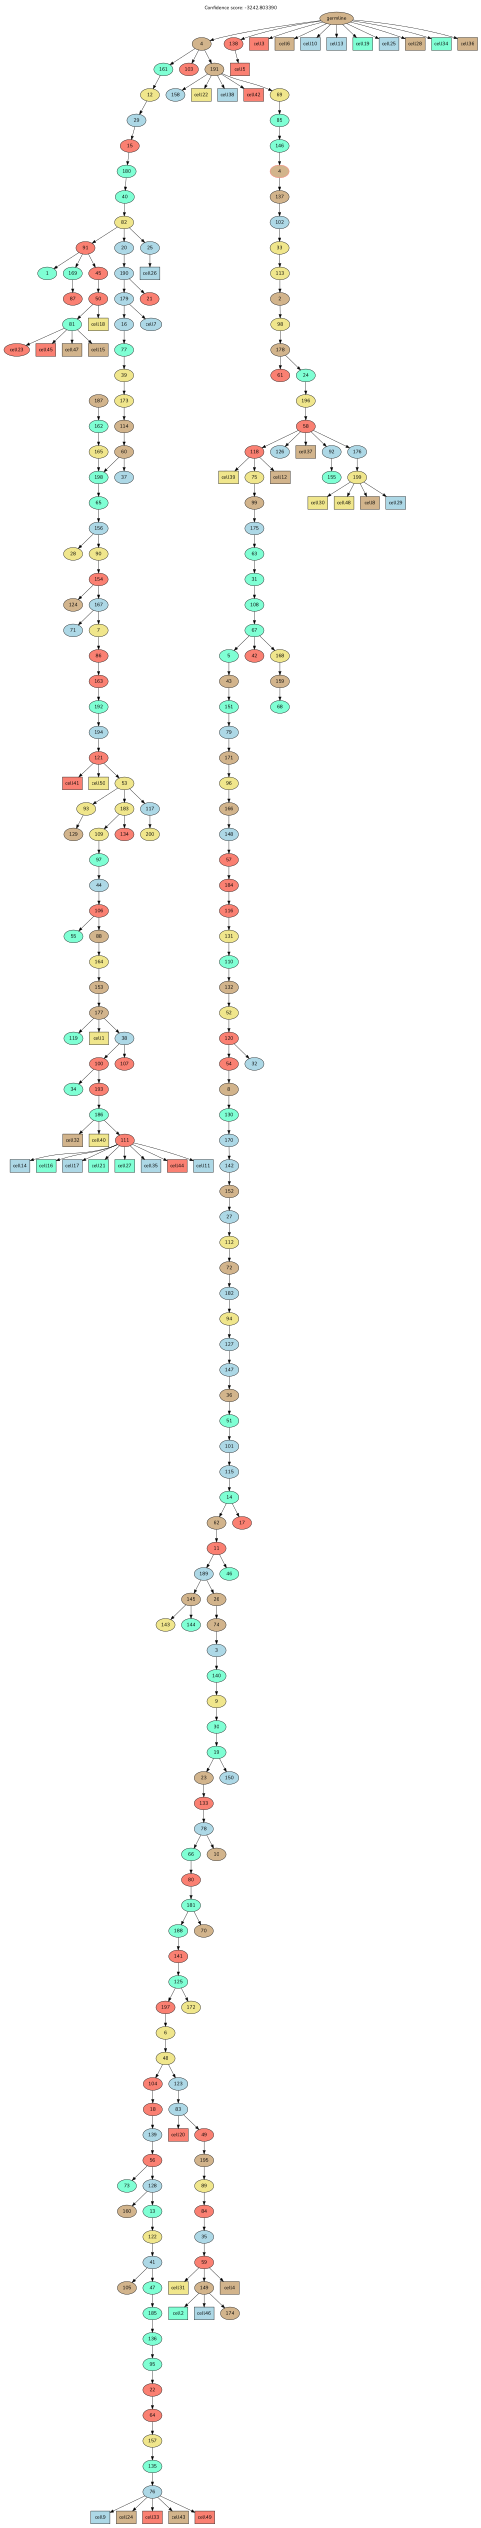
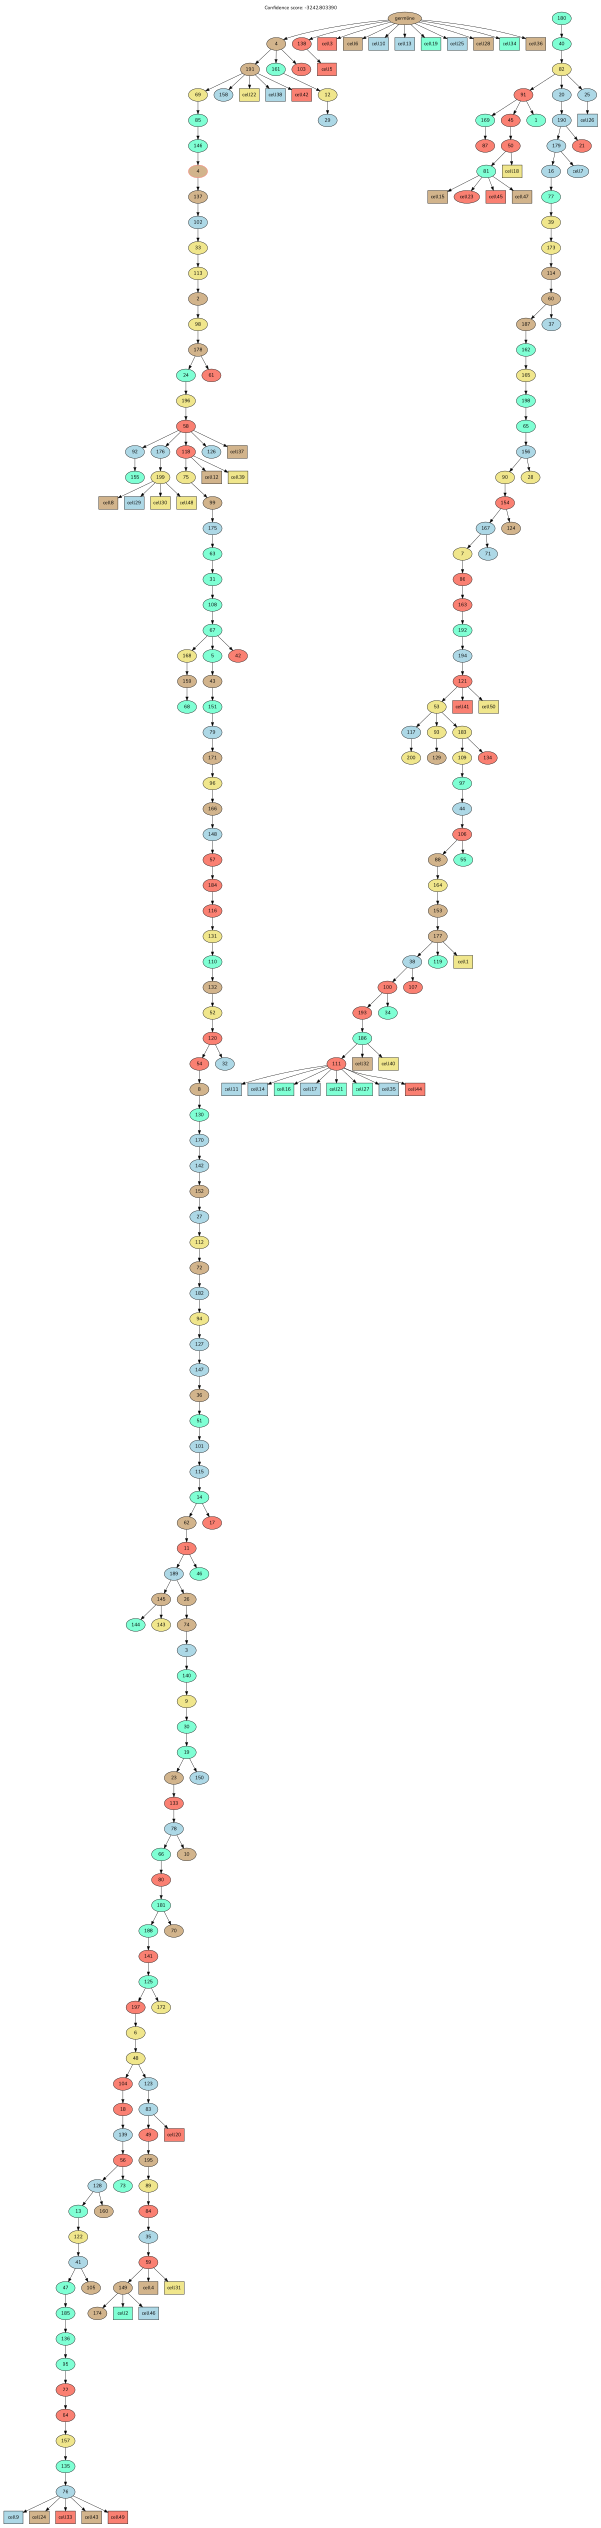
node "15": removed
edge "60" -> "198": now "60" -> "187"
